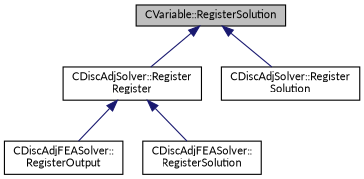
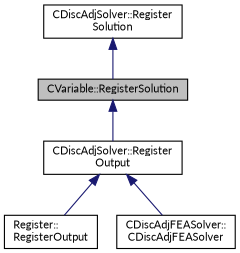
edge "CDiscAdjSolver::Register Solution" -> "CVariable::RegisterSolution": reversed
node "CDiscAdjSolver::Register Register": label "CDiscAdjSolver::Register Register" -> "CDiscAdjSolver::Register Output"
node "CDiscAdjFEASolver:: RegisterOutput": label "CDiscAdjFEASolver:: RegisterOutput" -> "Register:: RegisterOutput"
node "CDiscAdjFEASolver:: RegisterSolution": label "CDiscAdjFEASolver:: RegisterSolution" -> "CDiscAdjFEASolver:: CDiscAdjFEASolver"
